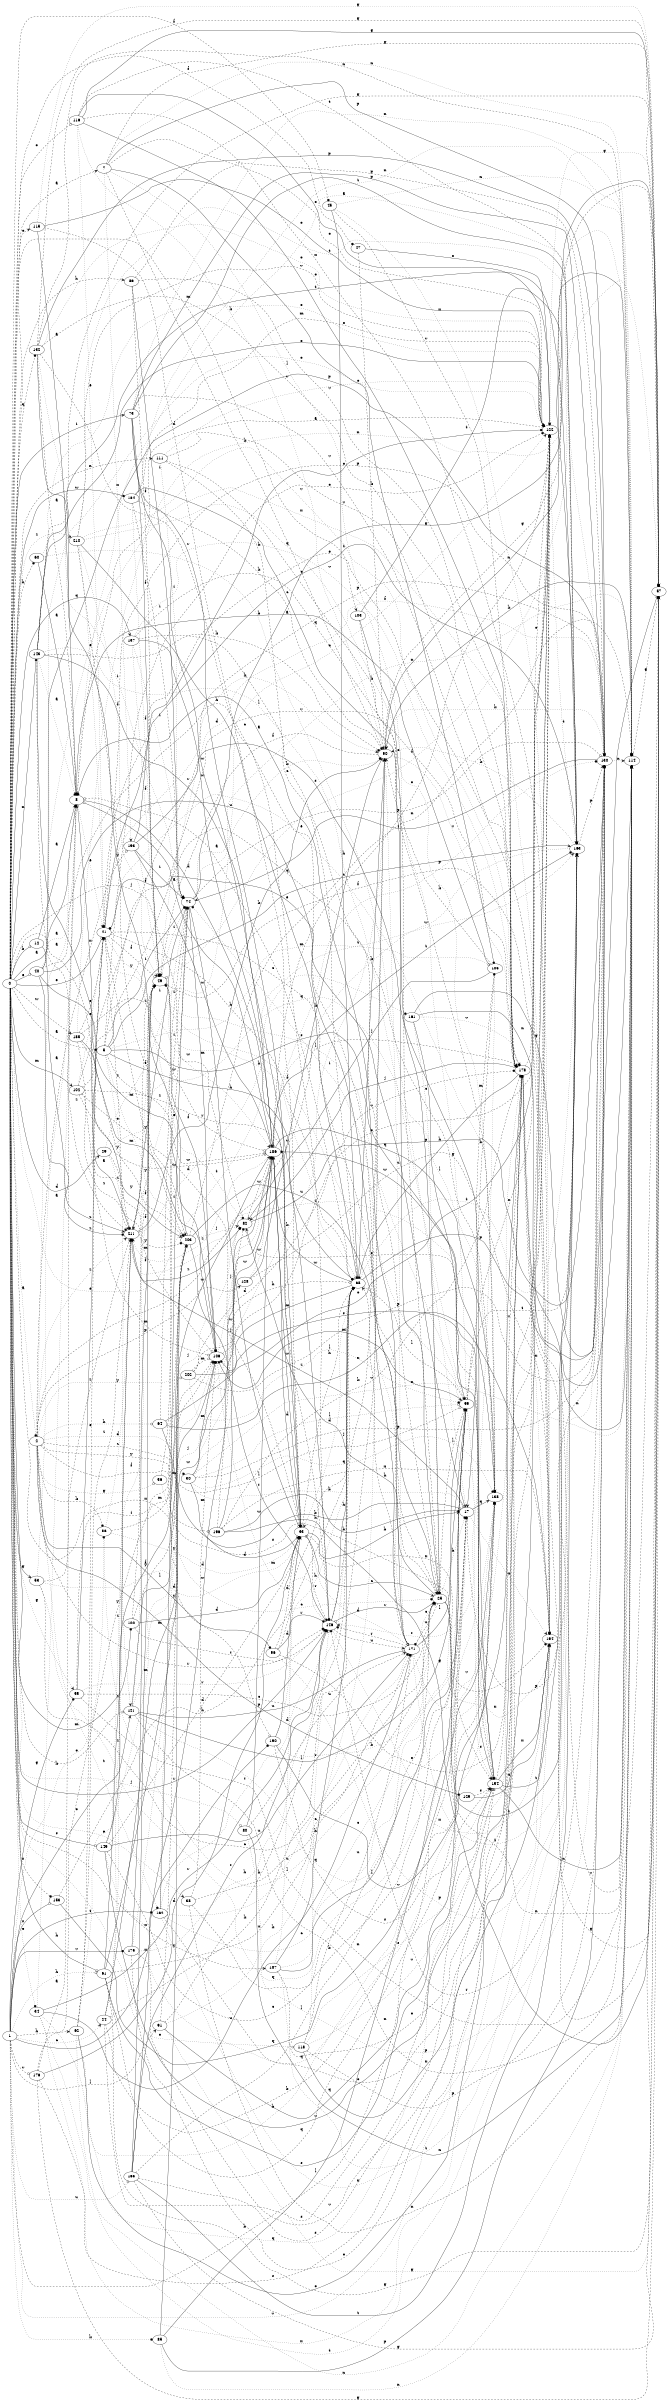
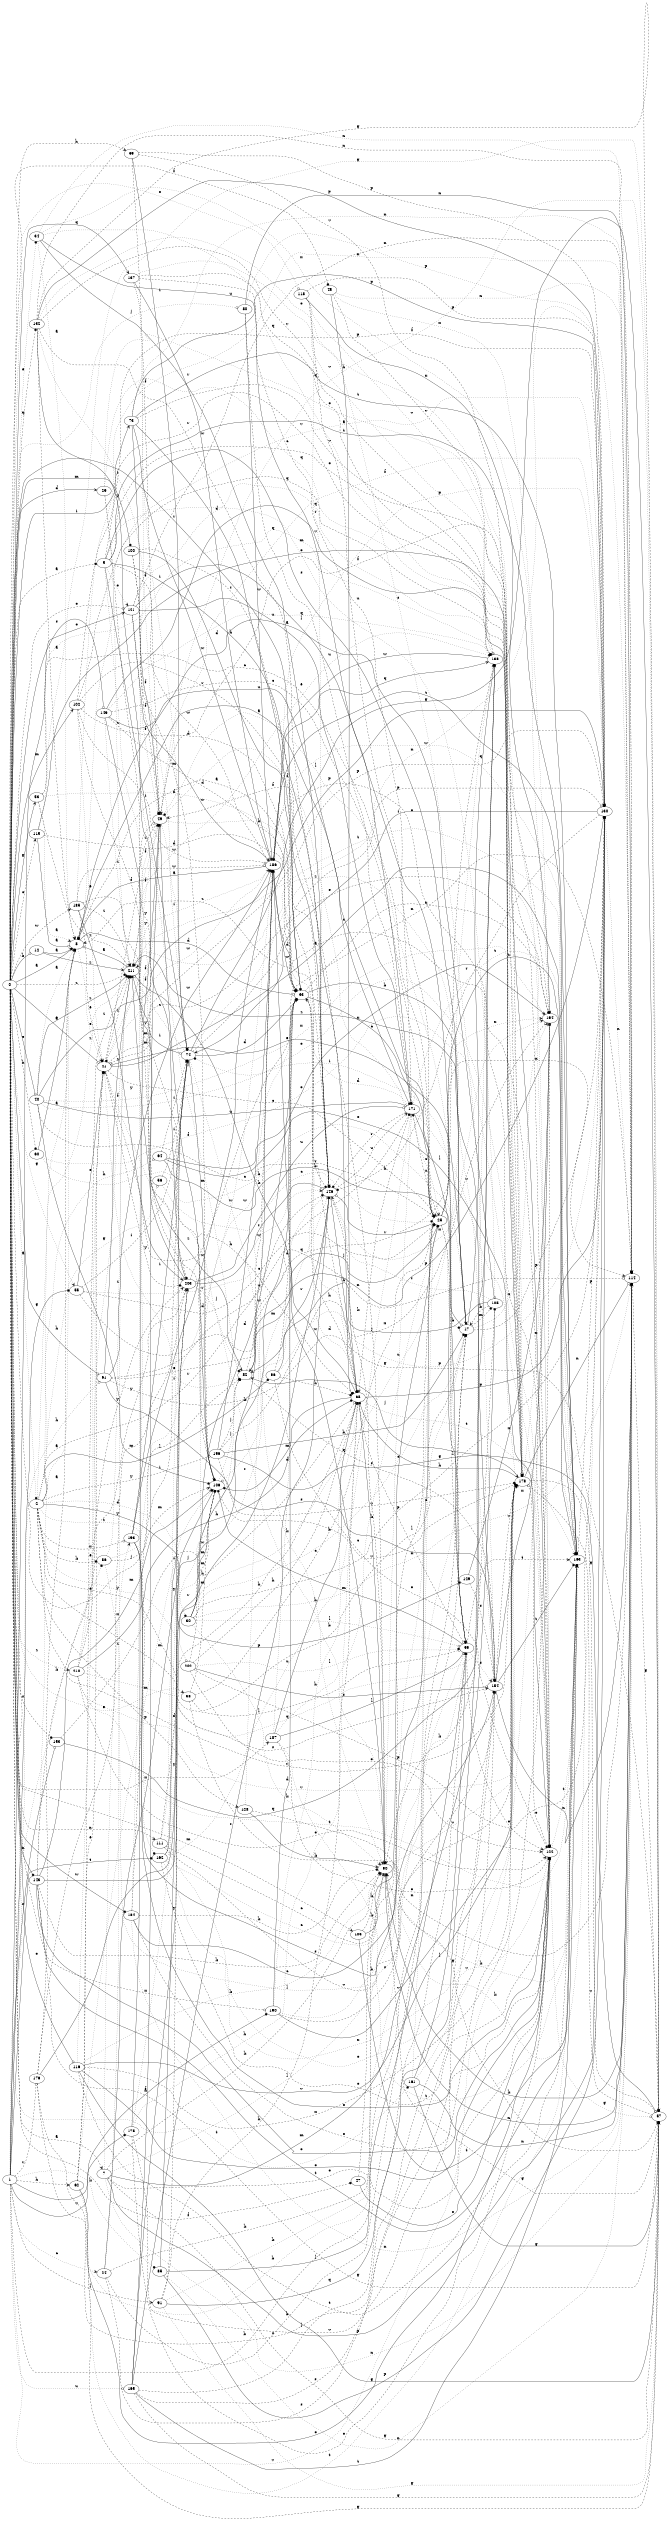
edge "0" -> "116": style dashed -> solid
edge "143" -> "99": removed, label "l"
edge "24" -> "49": removed, label "f"
